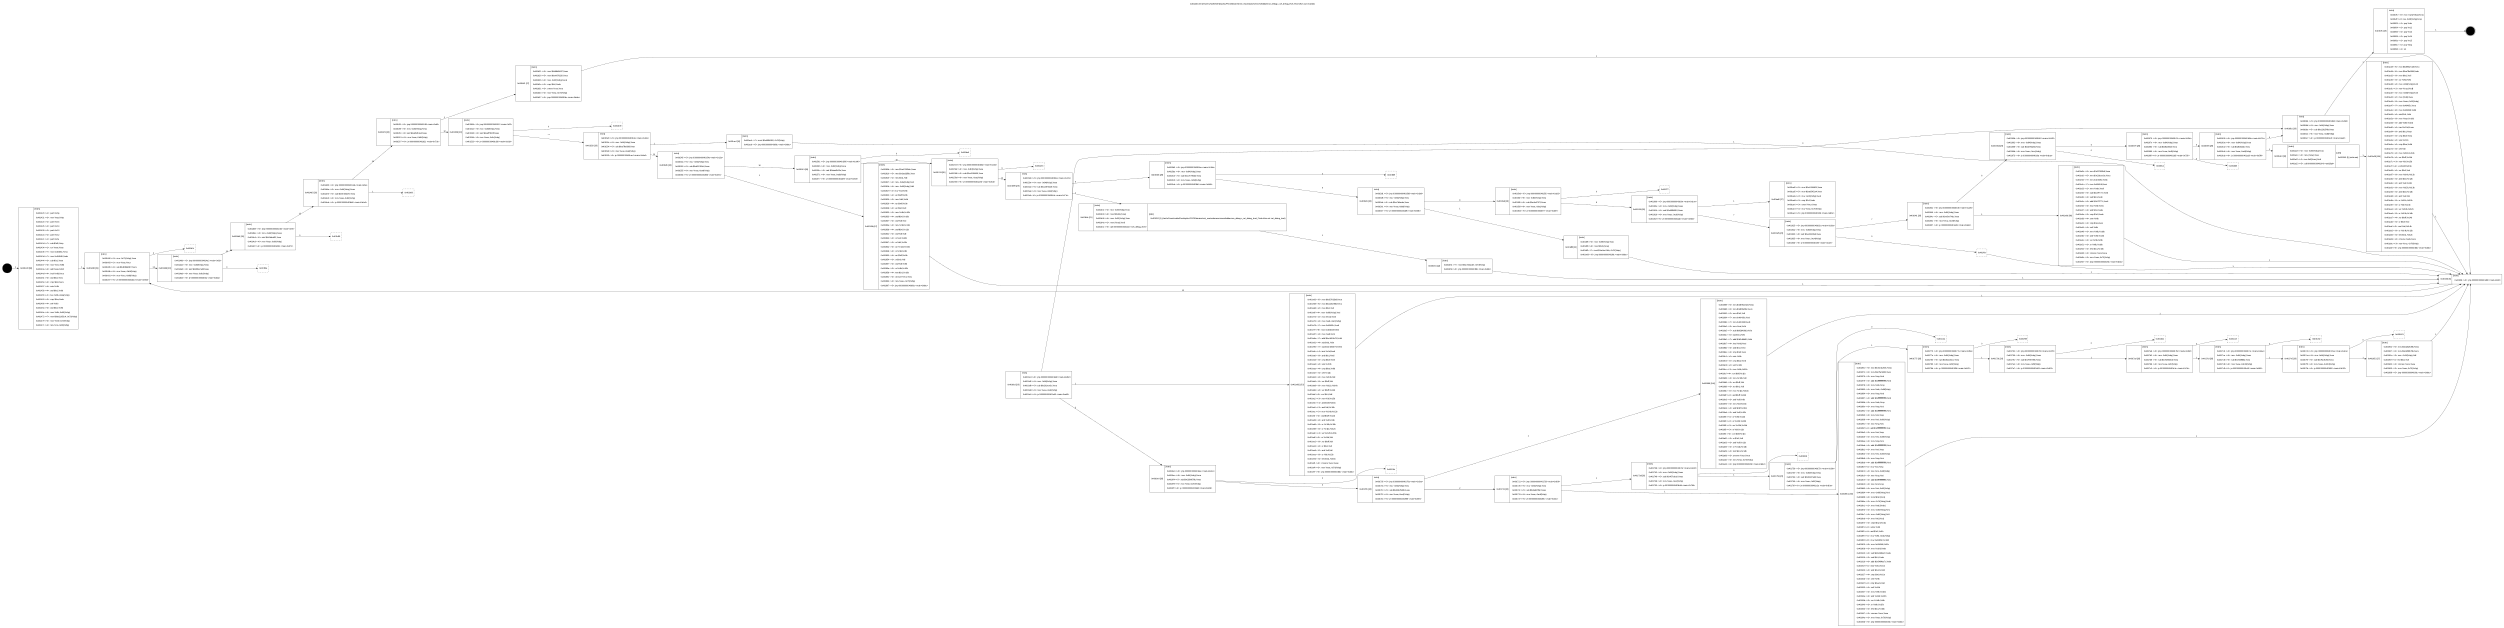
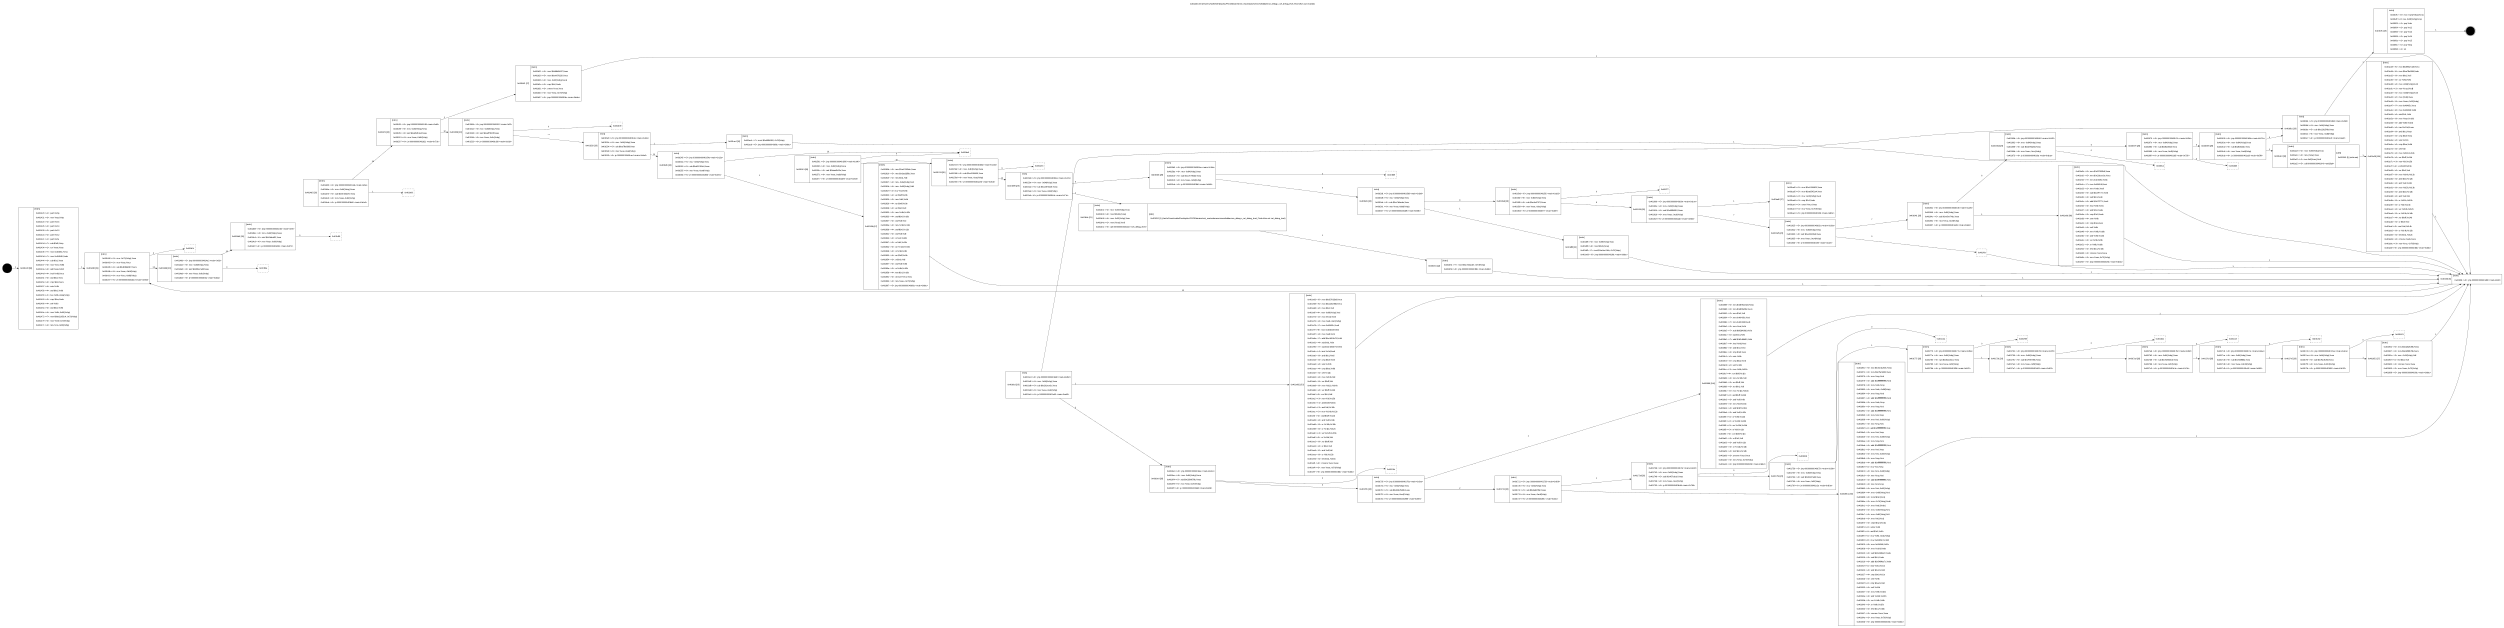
edge "0x401545 [28]" -> "0x401561 [28]": now "0x401545 [28]" -> "0x401de9"
edge "0x4014b9 [28]" -> "0x4014d5 [28]": removed, label "13"
